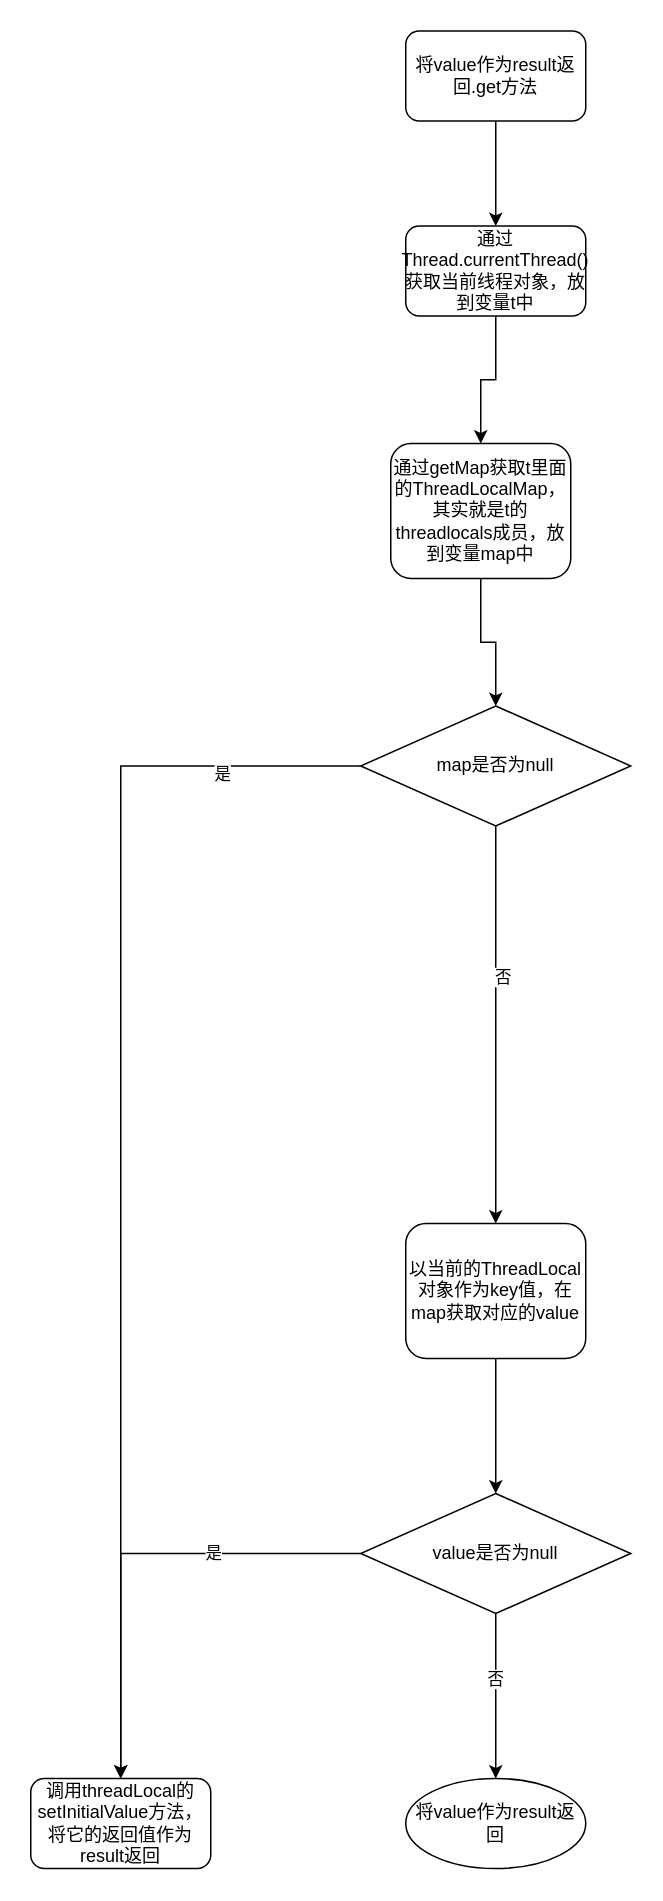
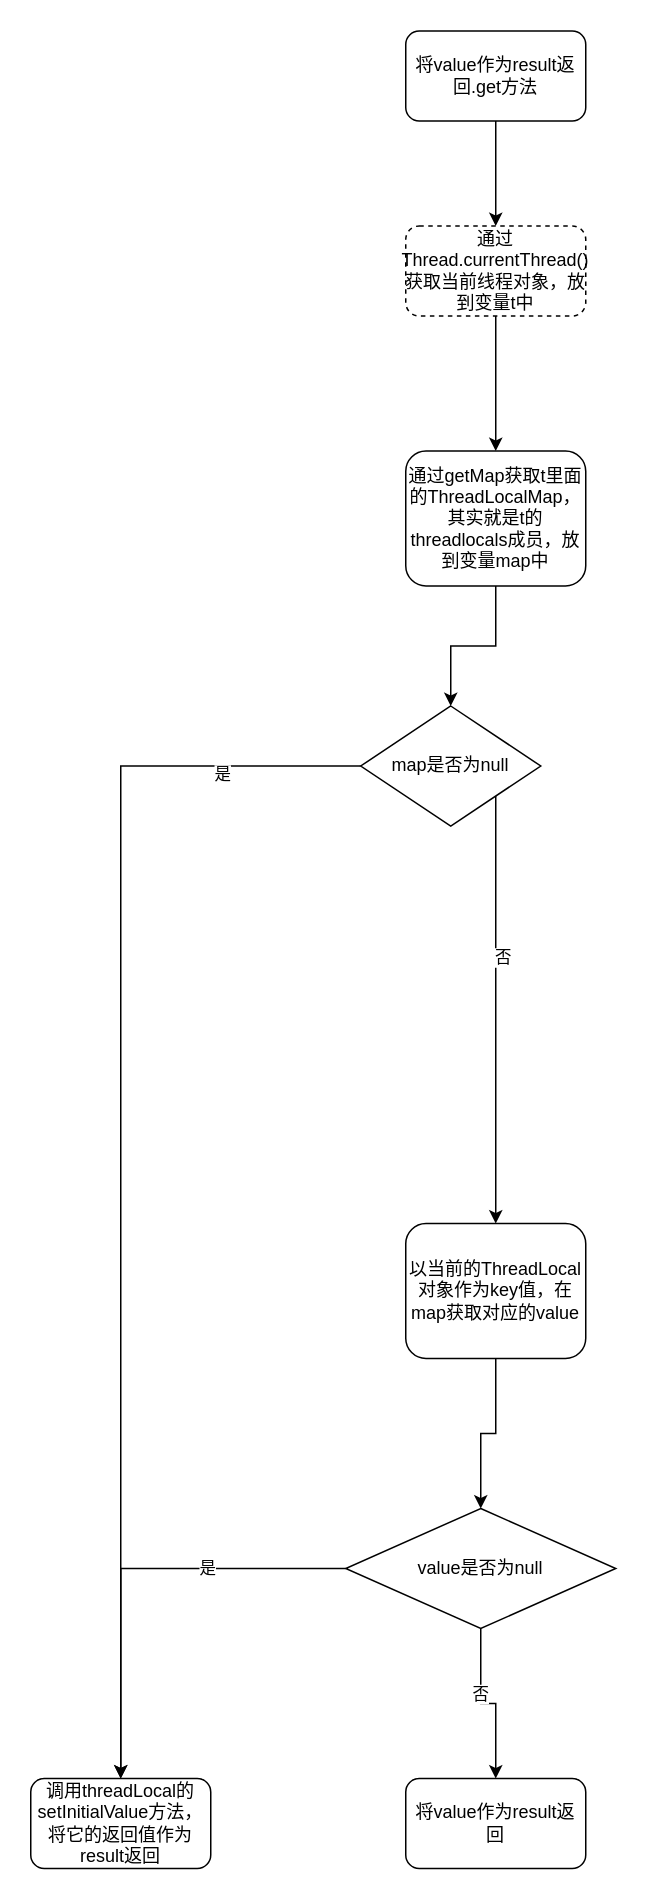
node "通过Thread.currentThread()获取当前线程对象，放到变量t中": style solid -> dashed
node "通过getMap获取t里面的ThreadLocalMap，其实就是t的threadlocals成员，放到变量map中": moved (481, 511) -> (496, 518)
node "map是否为null": size 270x120 -> 180x120
node "value是否为null": moved (496, 1553) -> (481, 1568)
node "将value作为result返回": shape ellipse -> rounded rectangle
